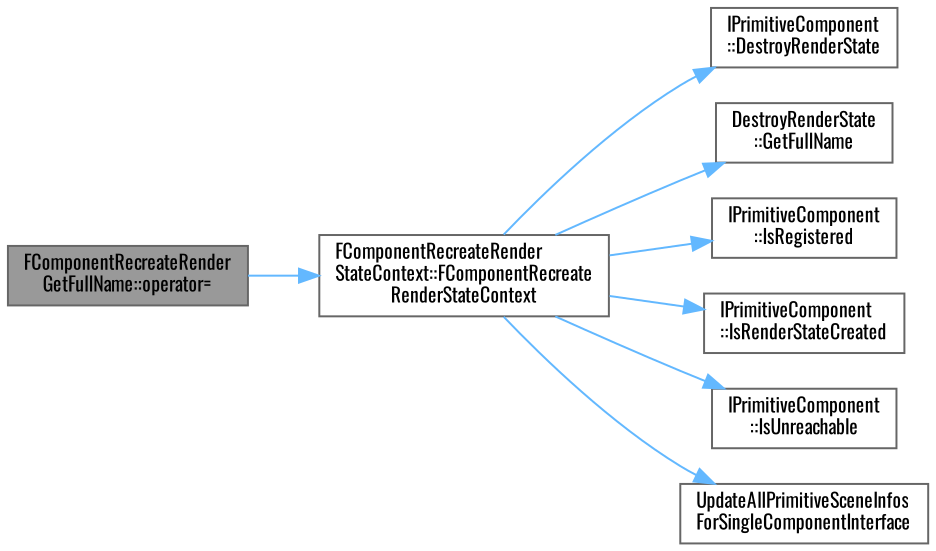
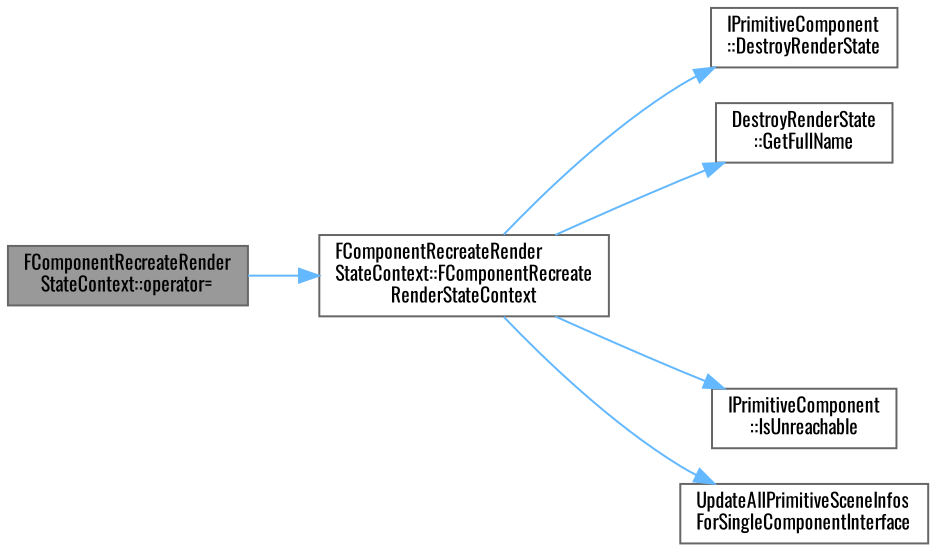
node "IPrimitiveComponent ::IsRegistered": removed
node "FComponentRecreateRender GetFullName::operator=": label "FComponentRecreateRender GetFullName::operator=" -> "FComponentRecreateRender StateContext::operator="
node "IPrimitiveComponent ::IsRenderStateCreated": removed
